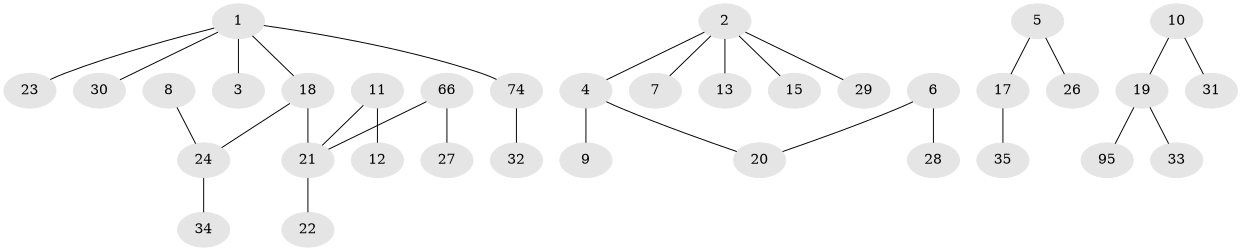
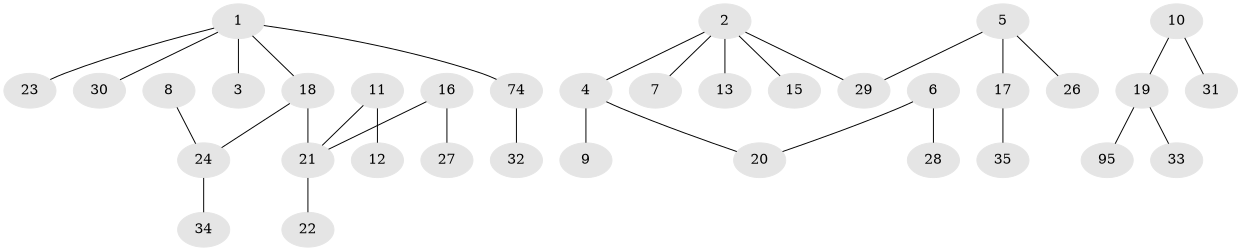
edge "5" -- "29": added
node "66": label "66" -> "16"
